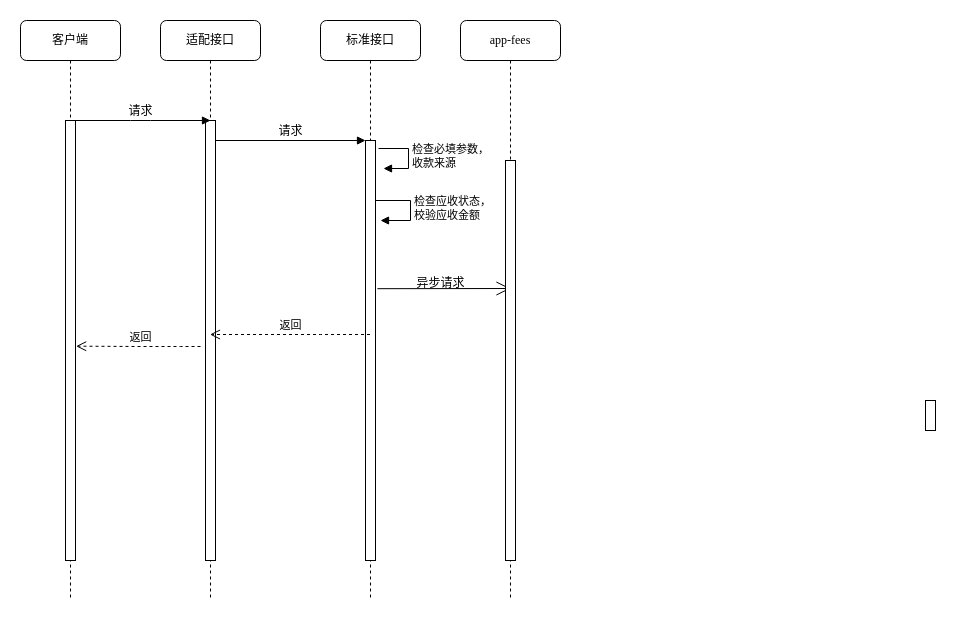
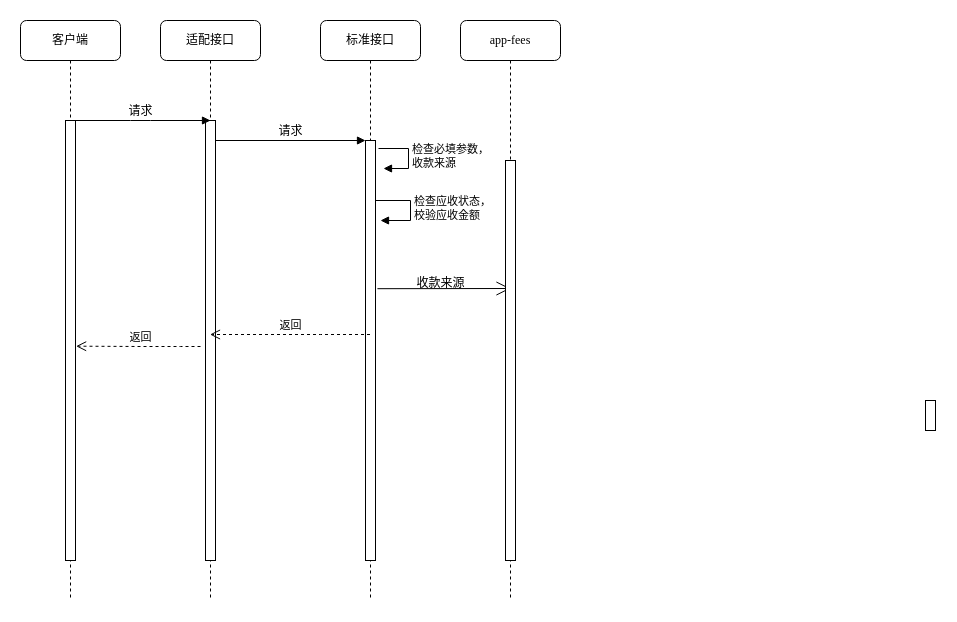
node "异步请求": label "异步请求" -> "收款来源"
